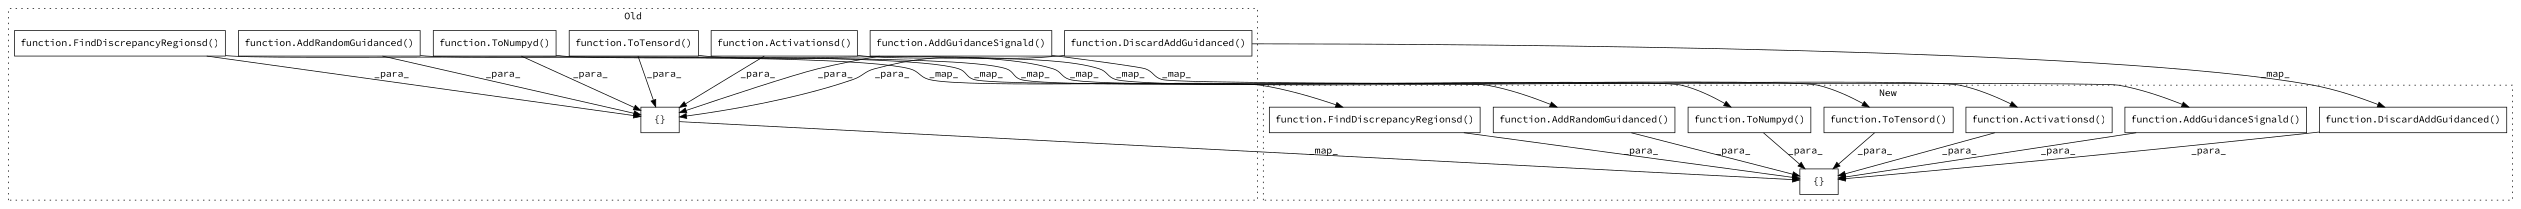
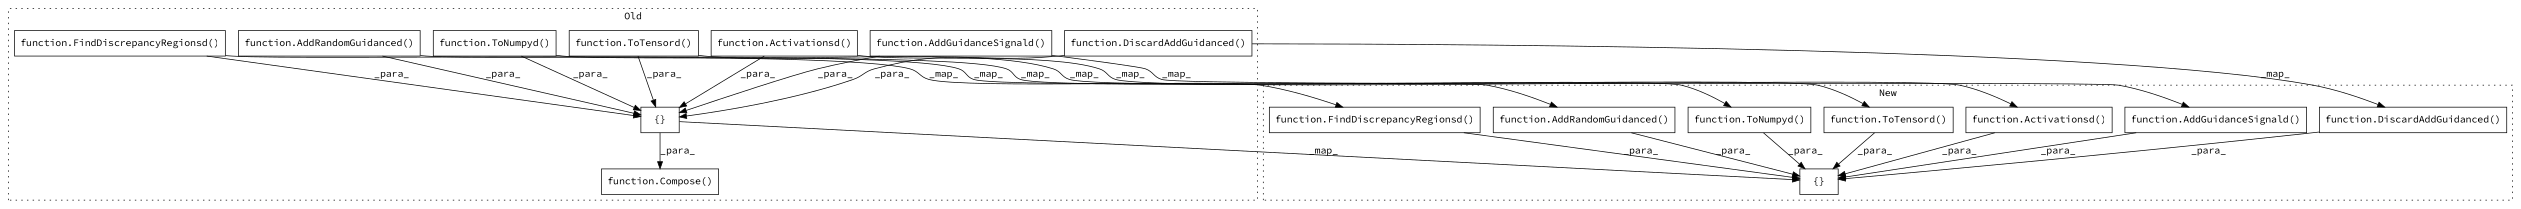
node "function.Compose()": added
